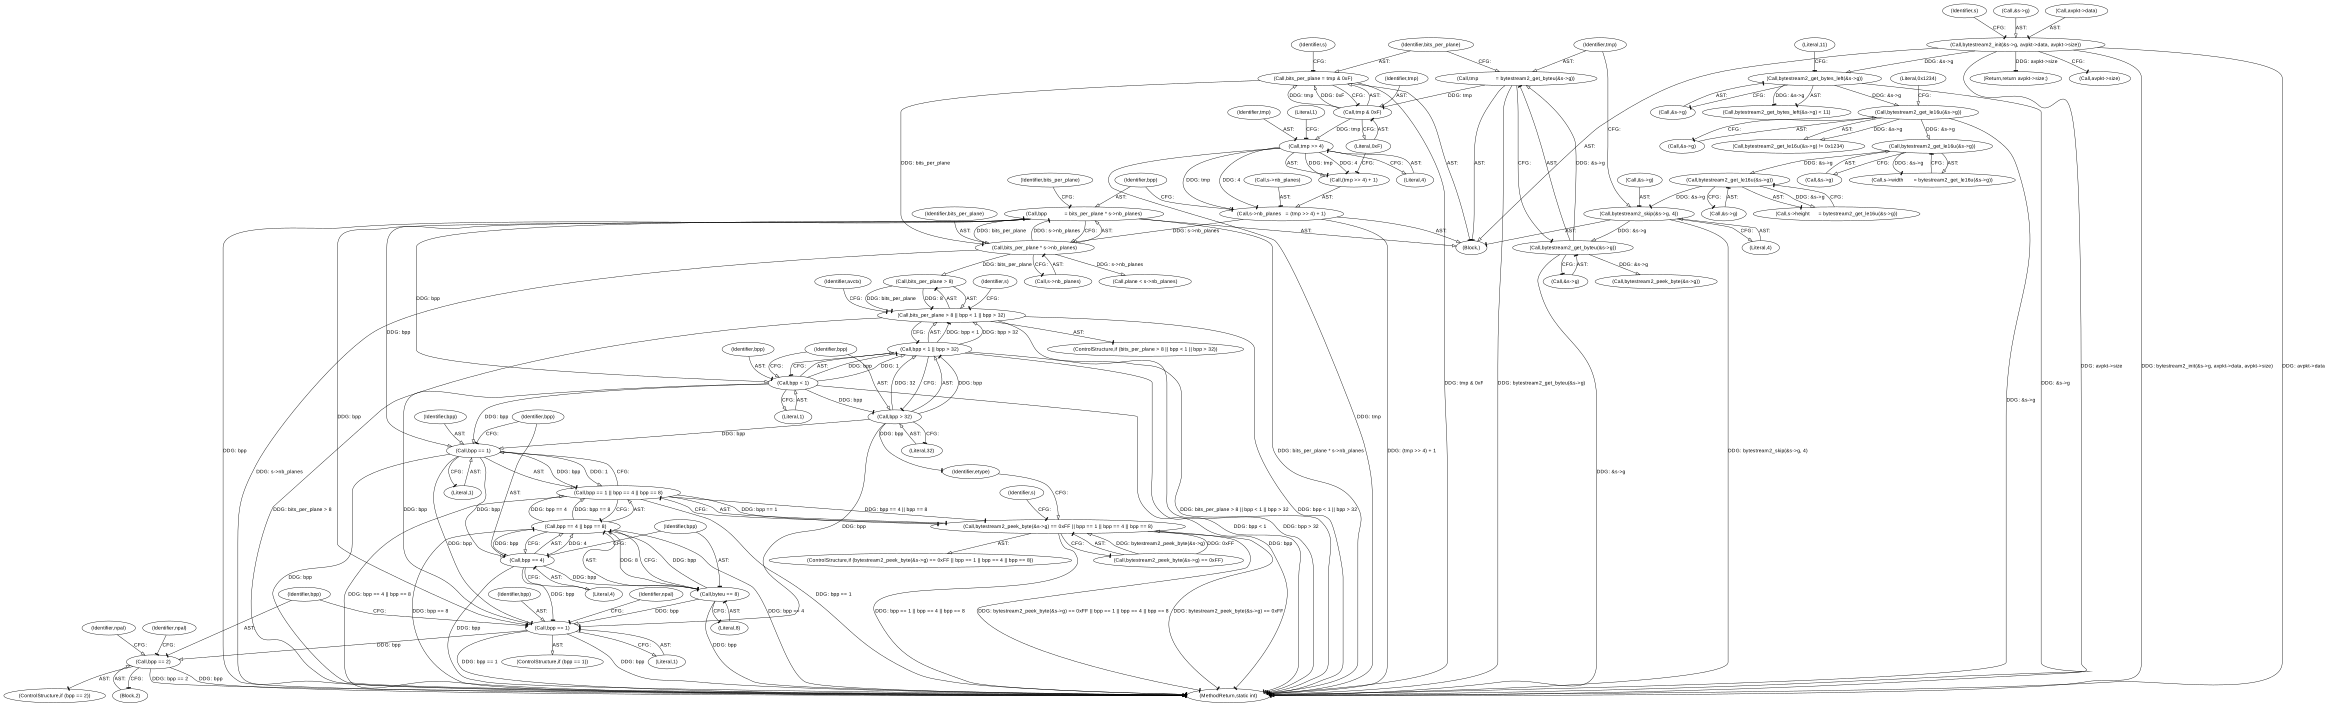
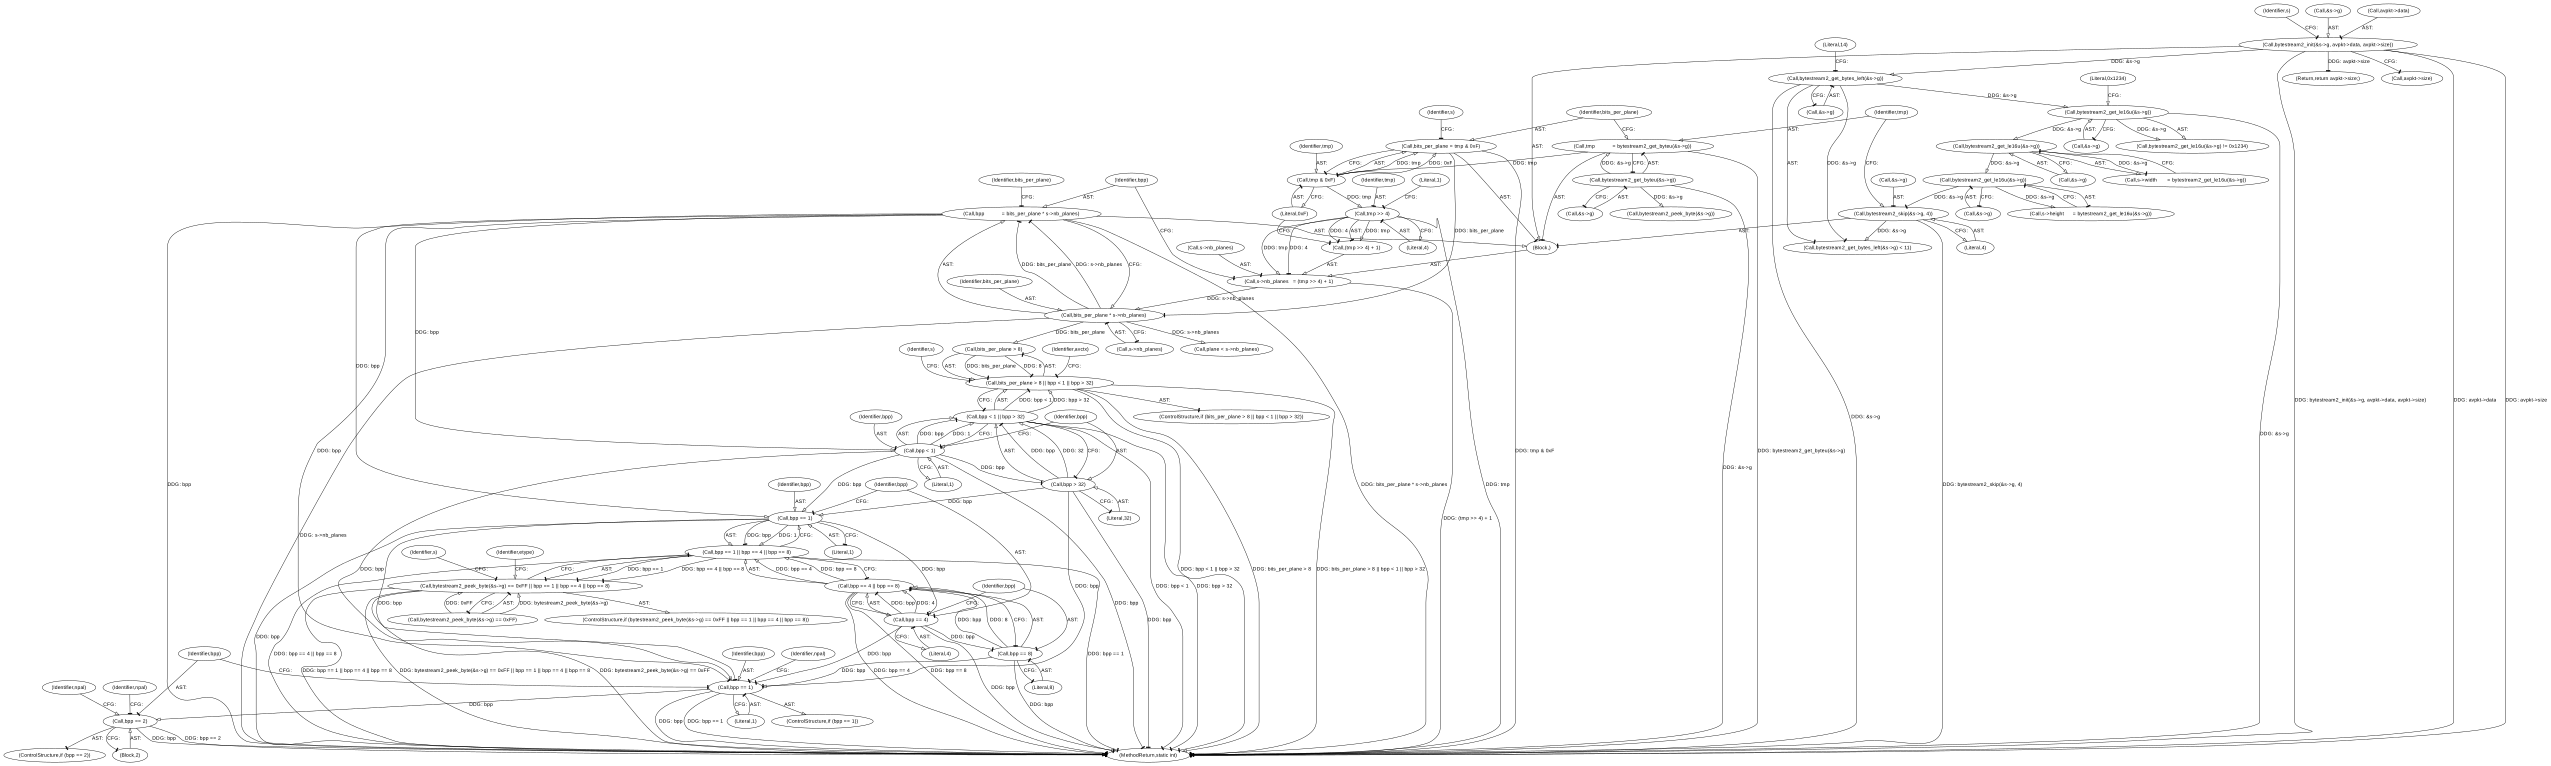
node "(Literal,11)": label "(Literal,11)" -> "(Literal,14)"
edge "(Call,s->nb_planes   = (tmp >> 4) + 1)" -> "(Block,)": reversed
edge "(Call,bytestream2_skip(&s->g, 4))" -> "(Call,bytestream2_get_byteu(&s->g))": now "(Call,bytestream2_skip(&s->g, 4))" -> "(Call,bytestream2_get_bytes_left(&s->g) < 11)"
edge "(Call,bpp > 32)" -> "(Identifier,etype)": now "(Call,bpp > 32)" -> "(MethodReturn,static int)"
node "(Call,byteu == 8)": label "(Call,byteu == 8)" -> "(Call,bpp == 8)"
